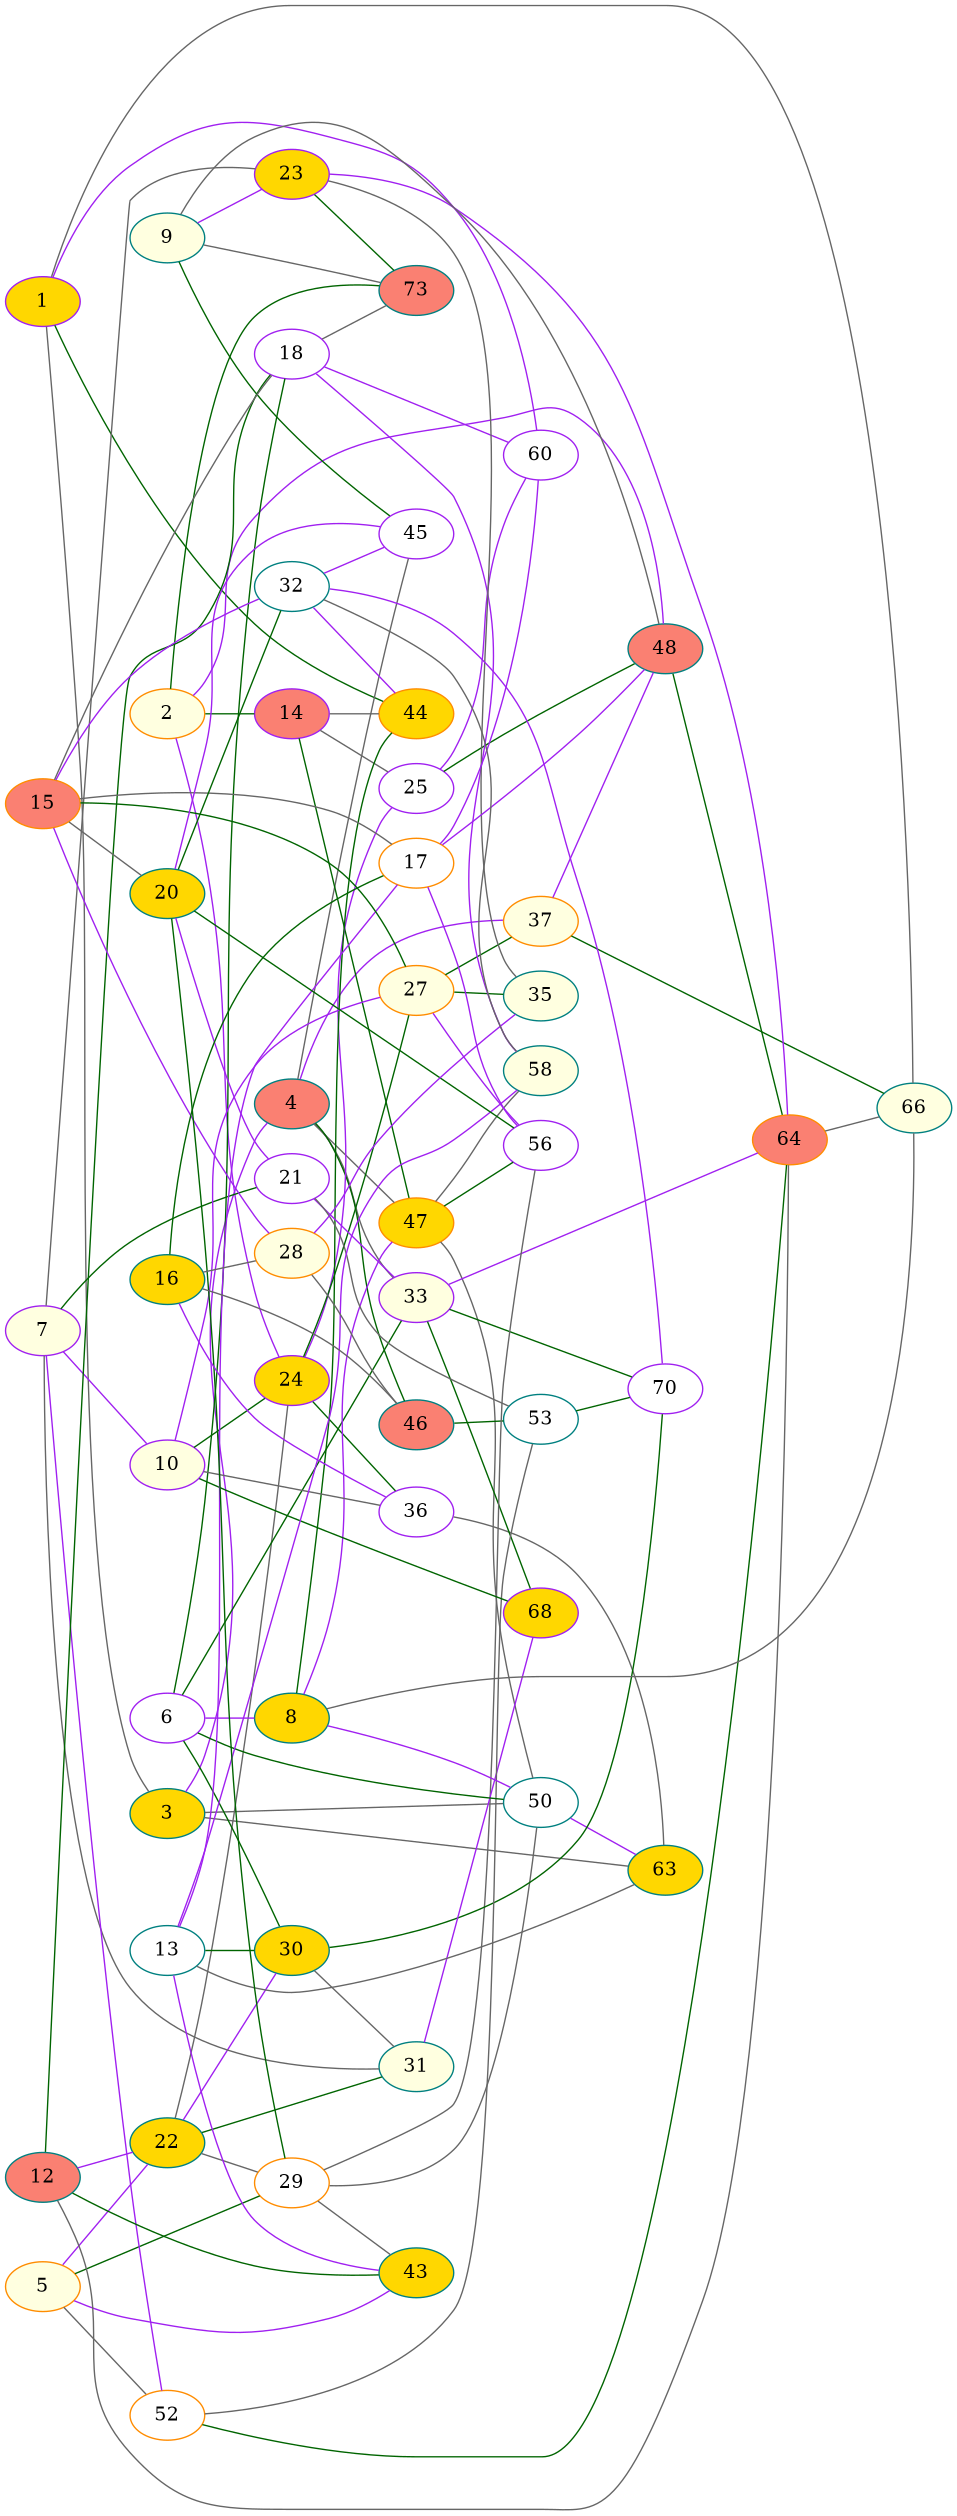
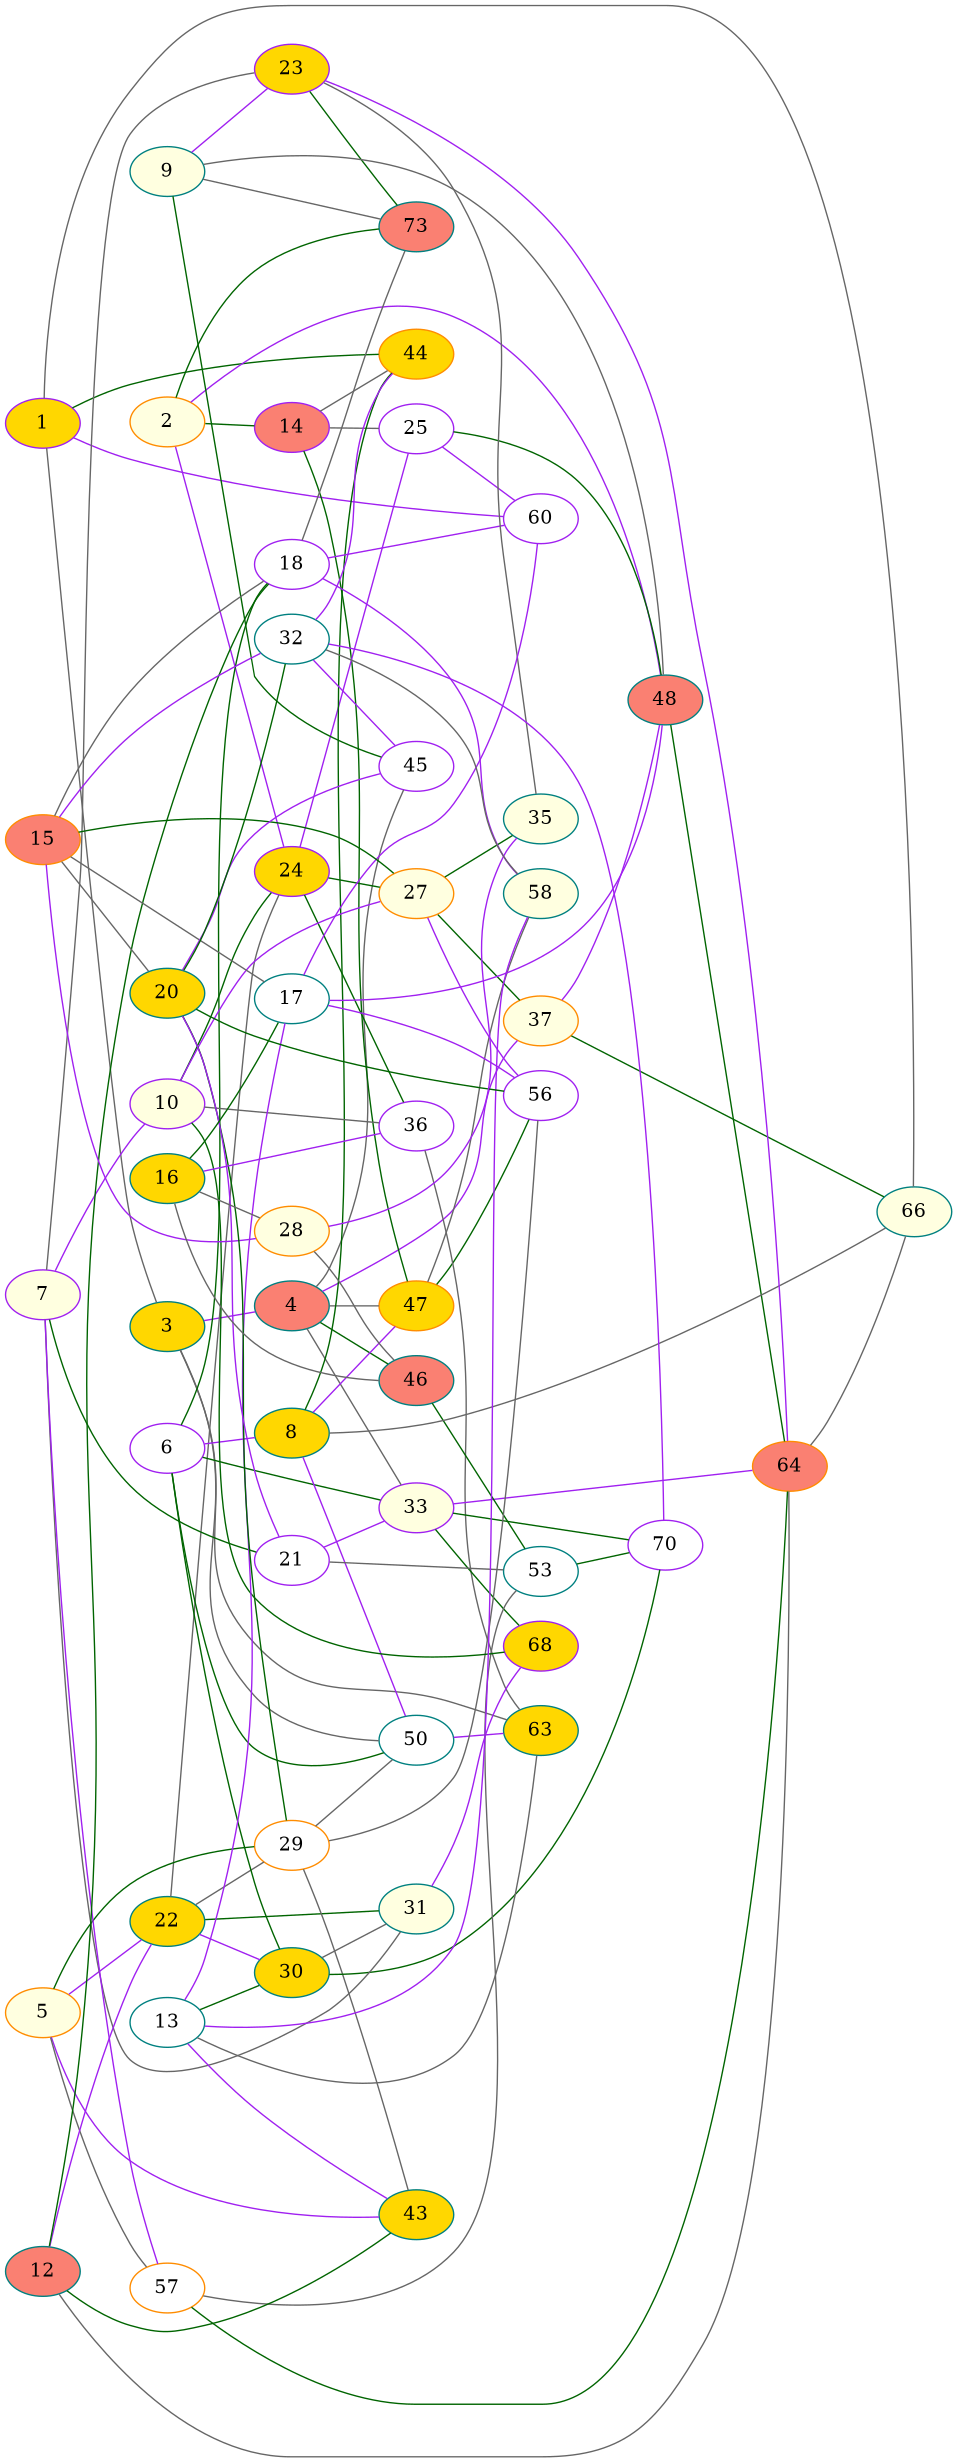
node "17": color darkorange -> teal
edge "47" -- "50": removed
node "52": label "52" -> "57"
